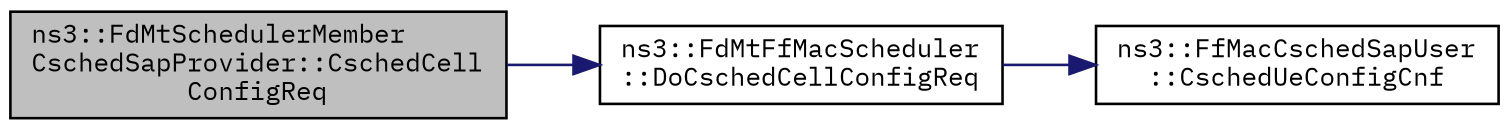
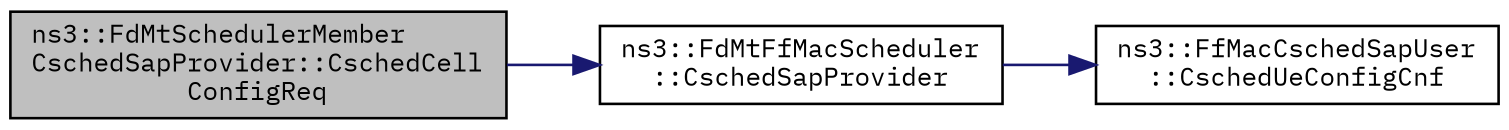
node "ns3::FdMtFfMacScheduler ::DoCschedCellConfigReq": label "ns3::FdMtFfMacScheduler ::DoCschedCellConfigReq" -> "ns3::FdMtFfMacScheduler ::CschedSapProvider"
